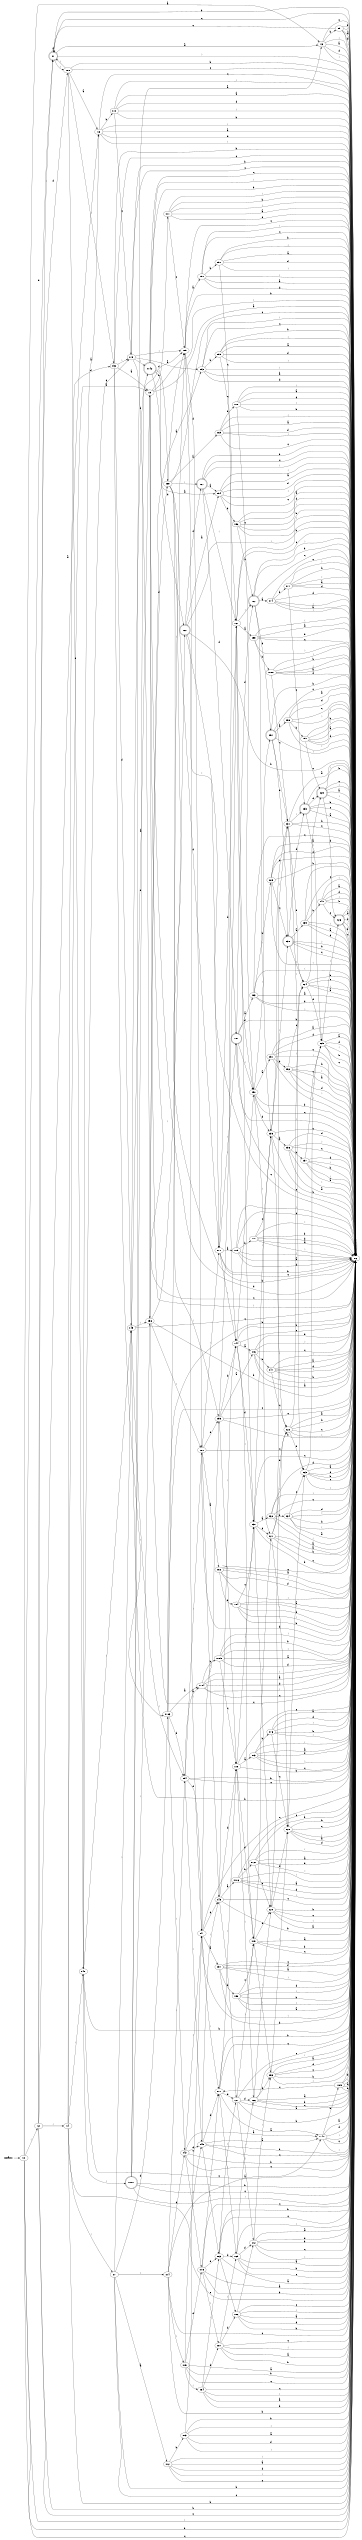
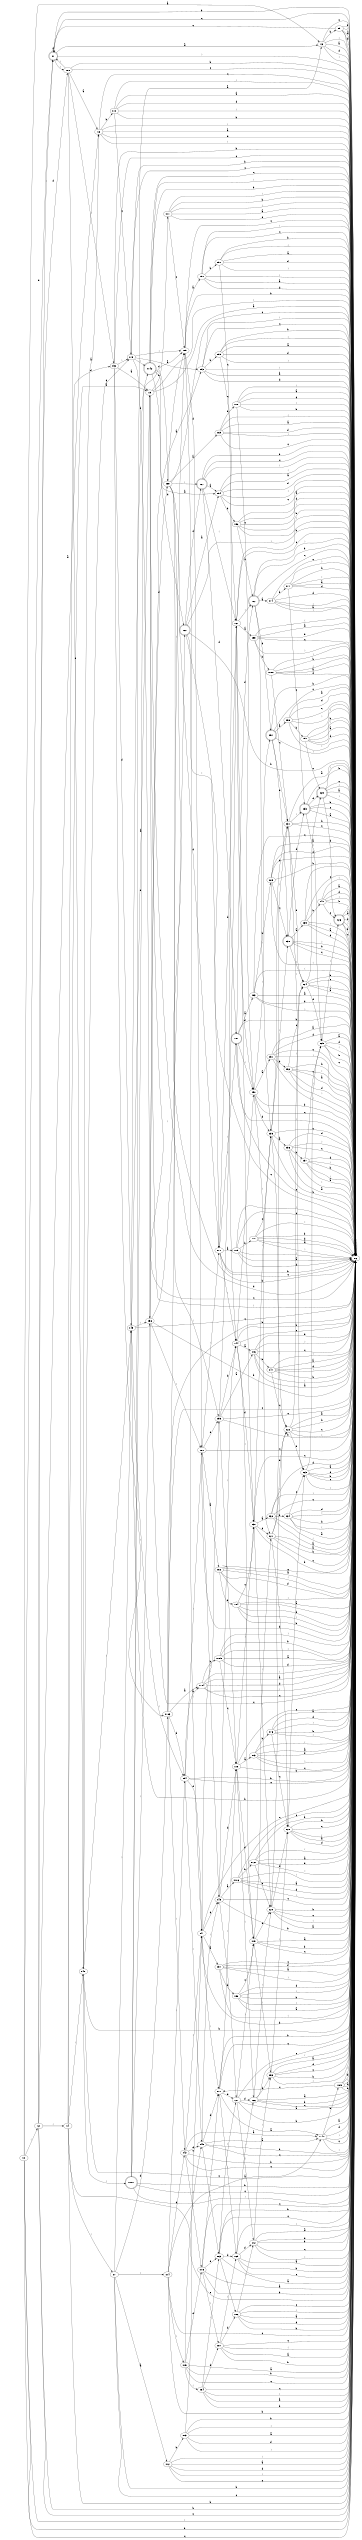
node "__start0": removed
